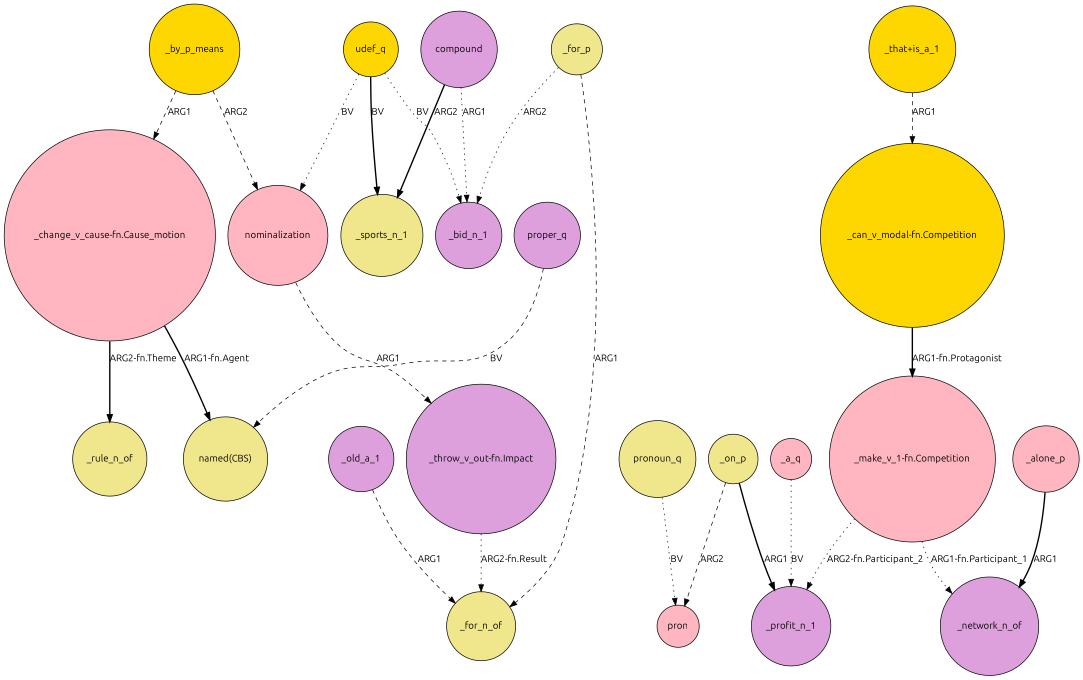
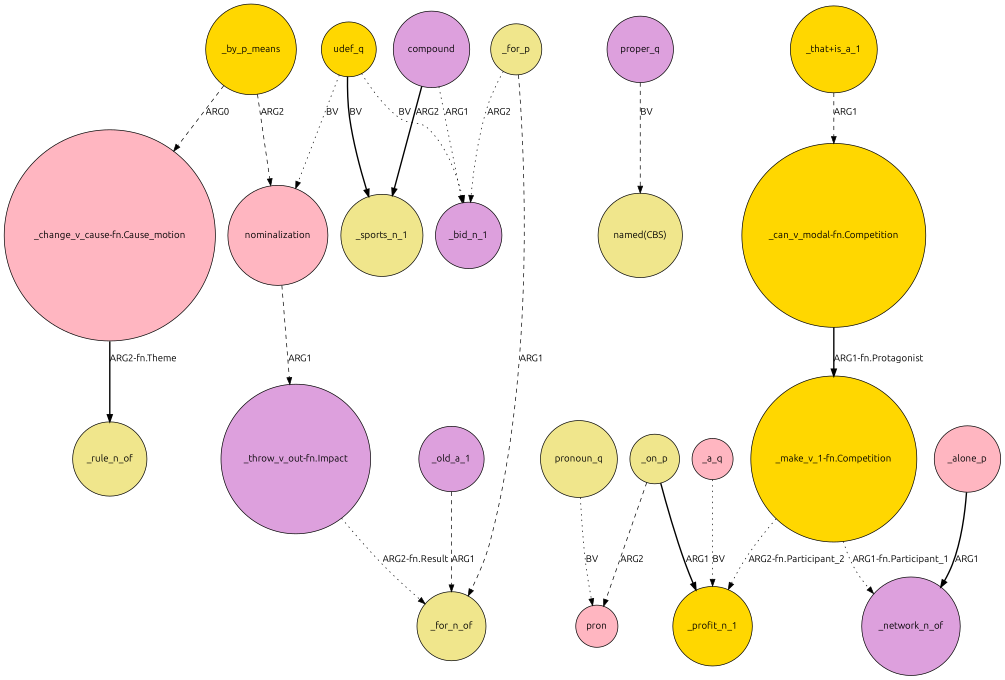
edge "_by_p_means" -> "_change_v_cause-fn.Cause_motion": label "ARG1" -> "ARG0"
edge "_change_v_cause-fn.Cause_motion" -> "named(CBS)": removed, label "ARG1-fn.Agent"
node "_make_v_1-fn.Competition": fillcolor lightpink -> gold
node "_profit_n_1": fillcolor plum -> gold
